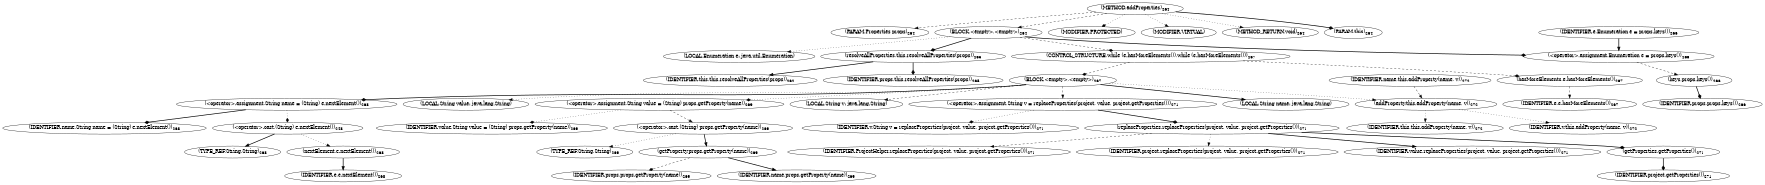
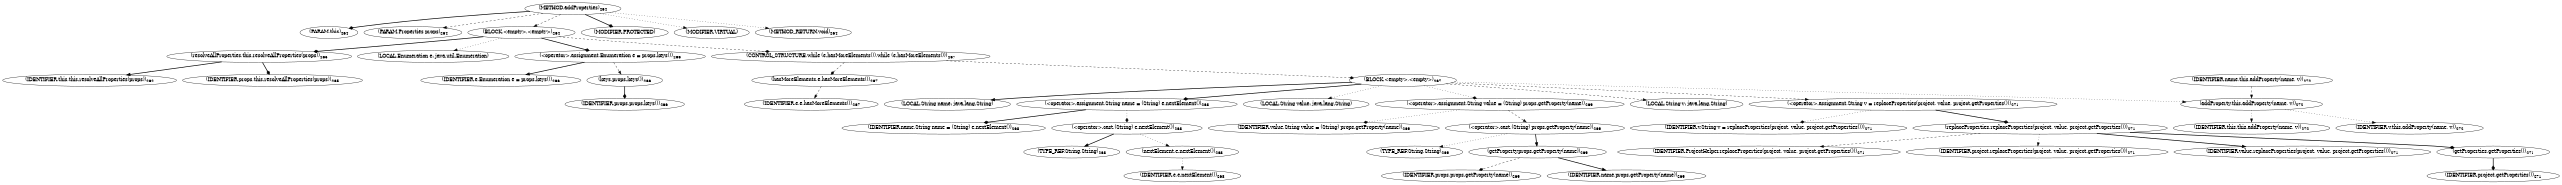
edge "(METHOD,addProperties)" -> "(MODIFIER,PROTECTED)": style dotted -> bold
edge "(IDENTIFIER,e,Enumeration e = props.keys())" -> "(<operator>.assignment,Enumeration e = props.keys())": reversed
node "(<operator>.cast,(String) e.nextElement())": text "248" -> "268"
edge "(nextElement,e.nextElement())" -> "(IDENTIFIER,e,e.nextElement())": style bold -> dotted
